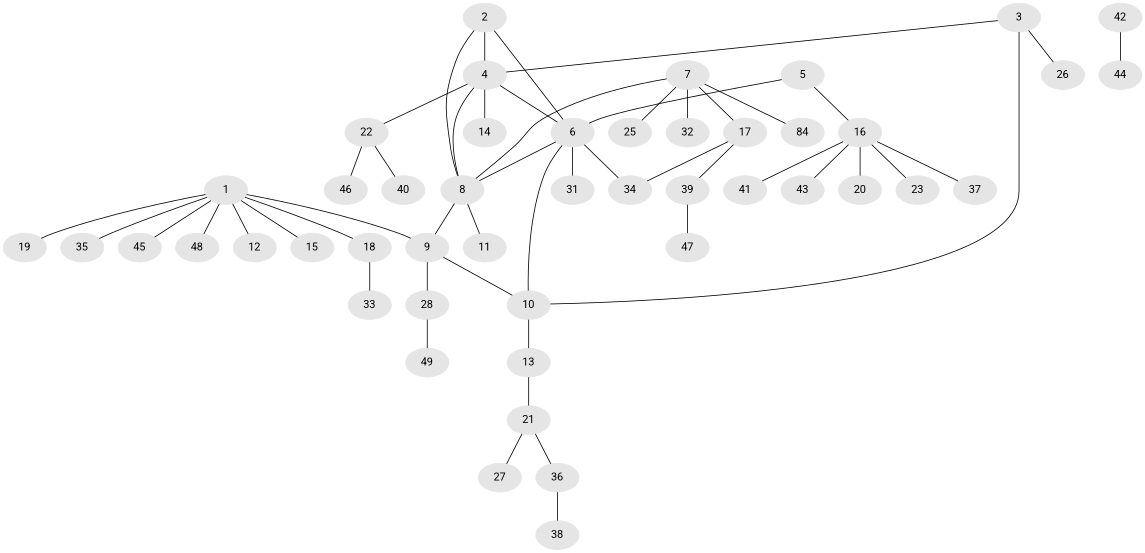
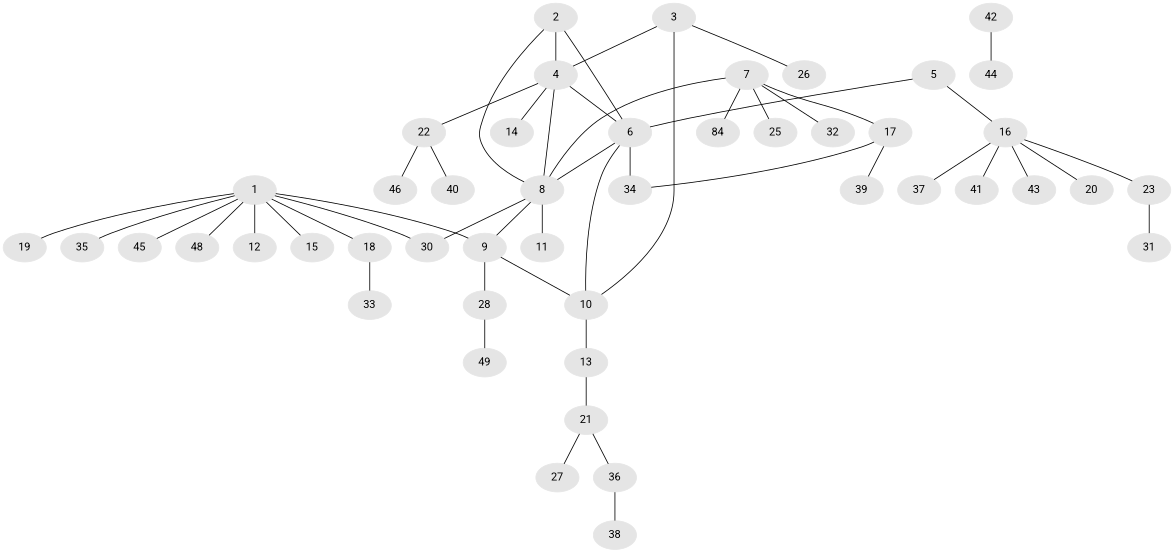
edge "6" -- "31": now "23" -- "31"
node "30": added
node "47": removed
